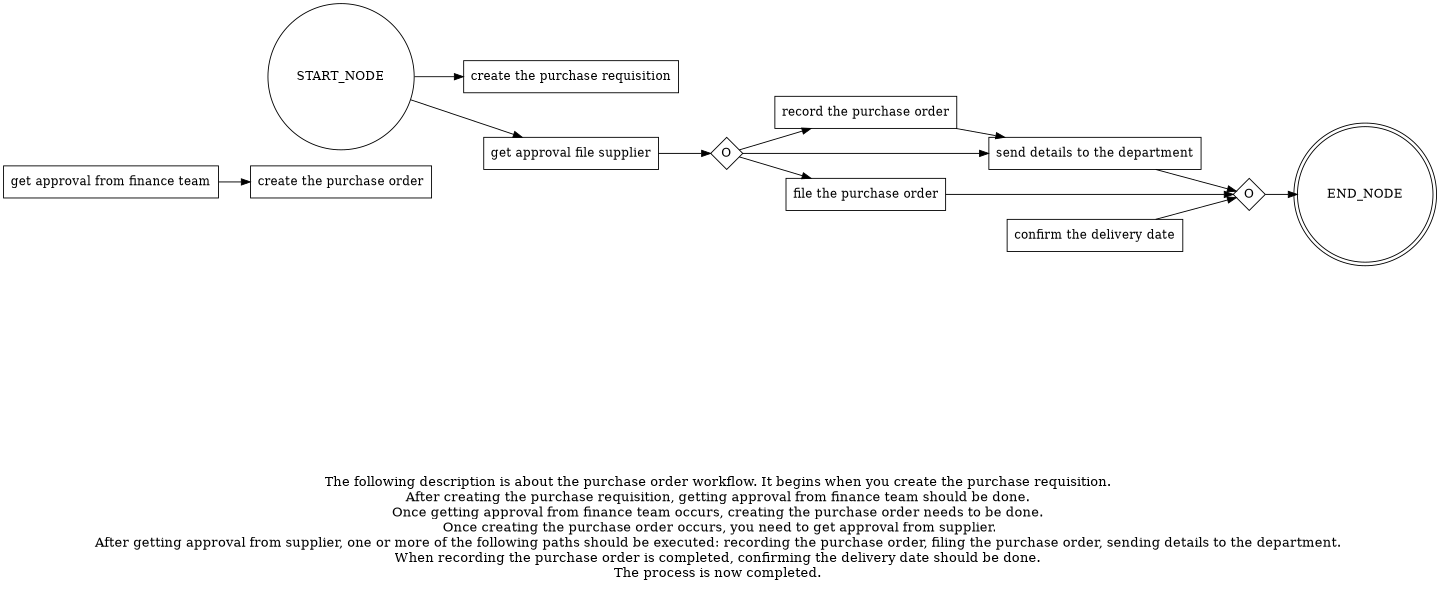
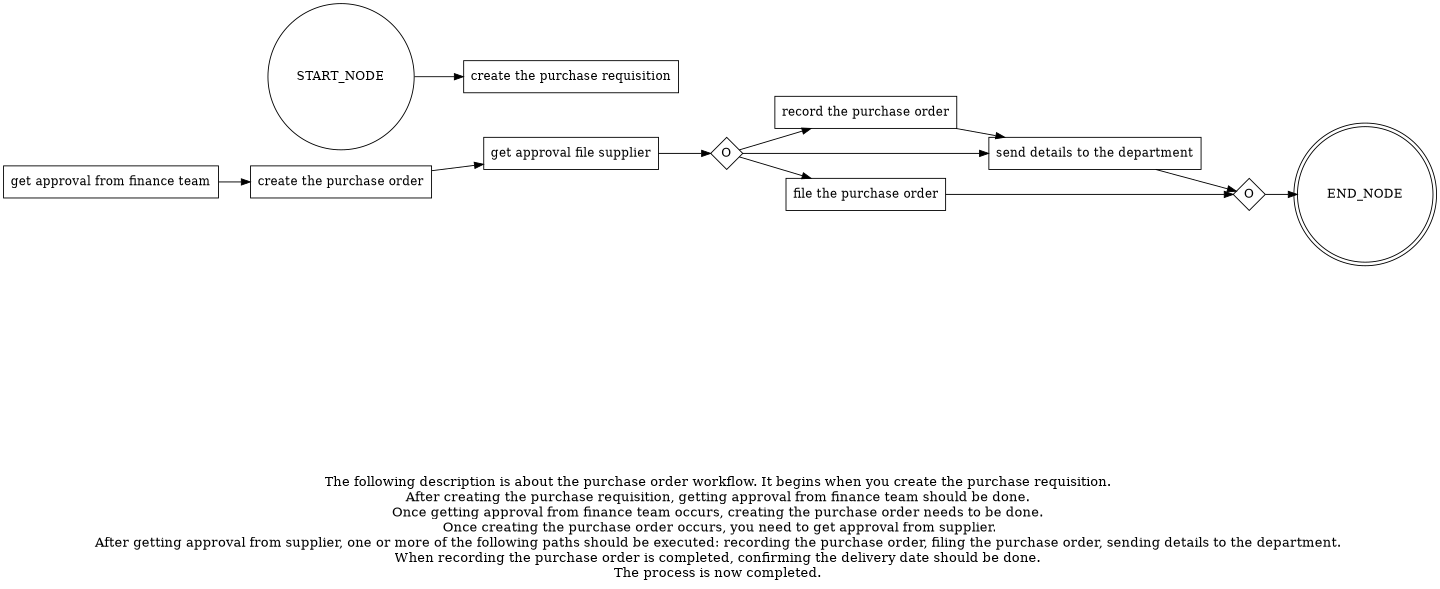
edge "START_NODE" -> "get approval file supplier": now "create the purchase order" -> "get approval file supplier"
node "confirm the delivery date": removed
